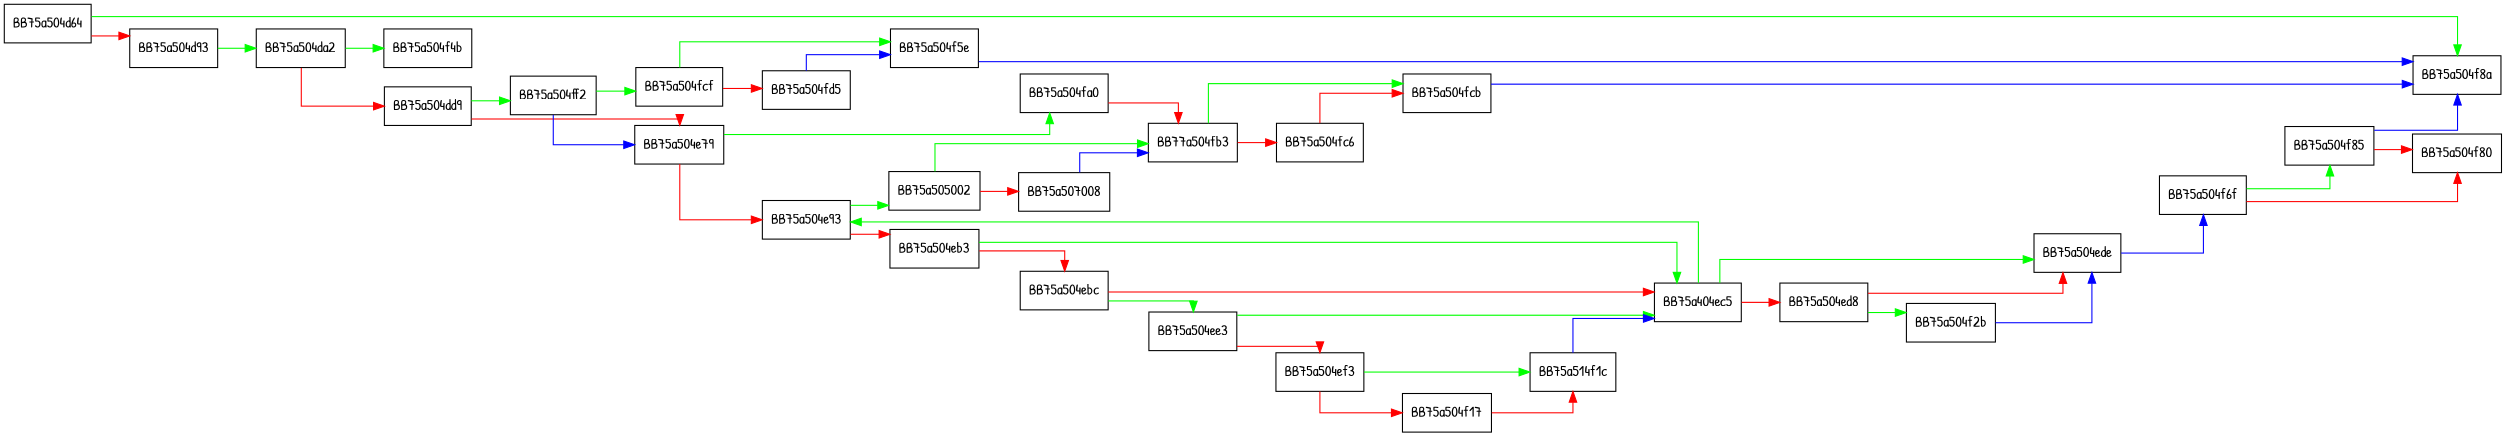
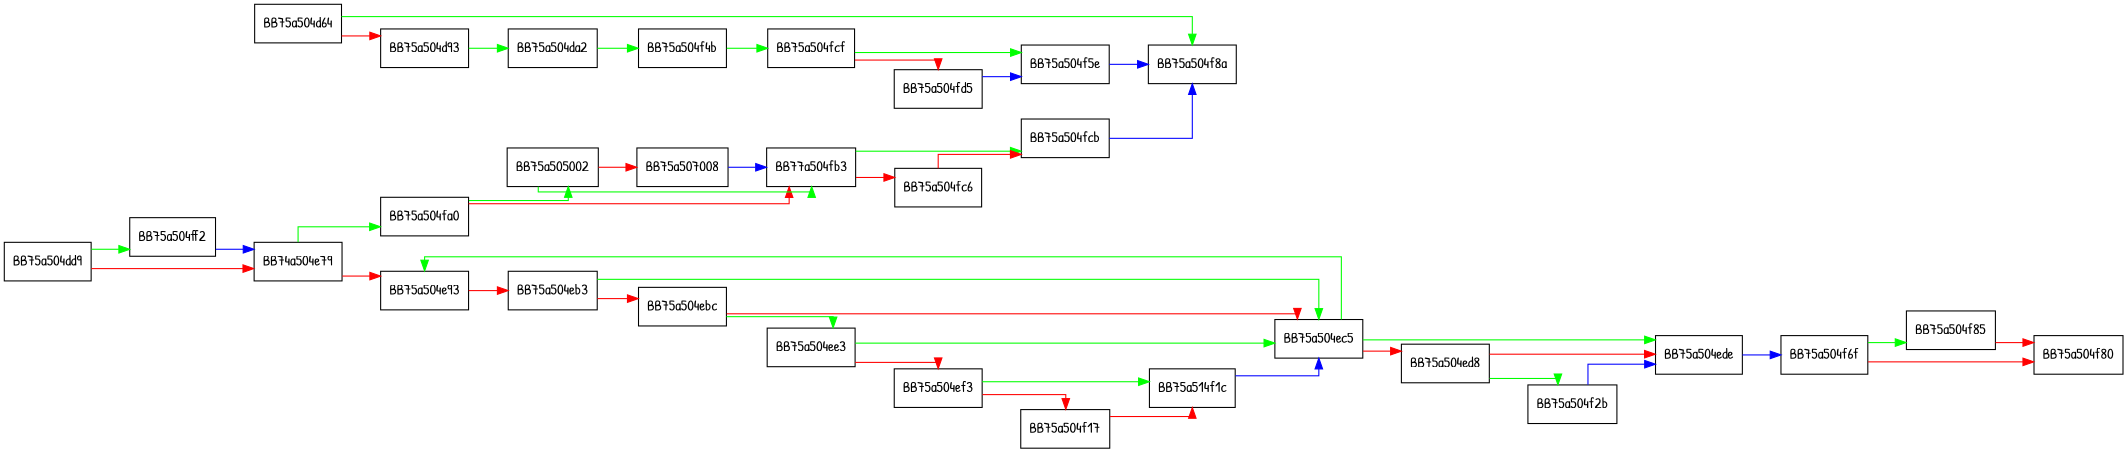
edge "BB75a504ff2" -> "BB75a504fcf": now "BB75a504f4b" -> "BB75a504fcf"
edge "BB75a504da2" -> "BB75a504dd9": removed
edge "BB75a504f85" -> "BB75a504f8a": removed
node "BB75a504e79": label "BB75a504e79" -> "BB74a504e79"
edge "BB75a504e93" -> "BB75a505002": now "BB75a504fa0" -> "BB75a505002"
node "BB75a404ec5": label "BB75a404ec5" -> "BB75a504ec5"
